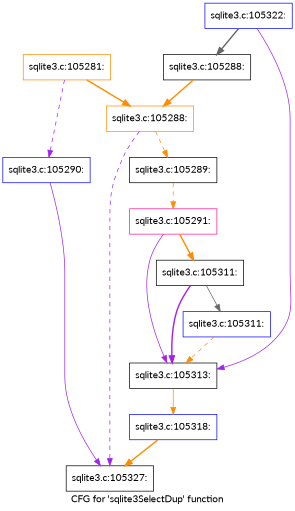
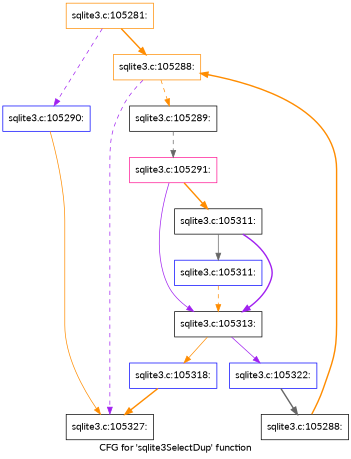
edge "sqlite3.c:105289:" -> "sqlite3.c:105291:": color darkorange -> gray40
edge "sqlite3.c:105322:" -> "sqlite3.c:105313:": reversed
edge "sqlite3.c:105290:" -> "sqlite3.c:105327:": color purple -> darkorange
